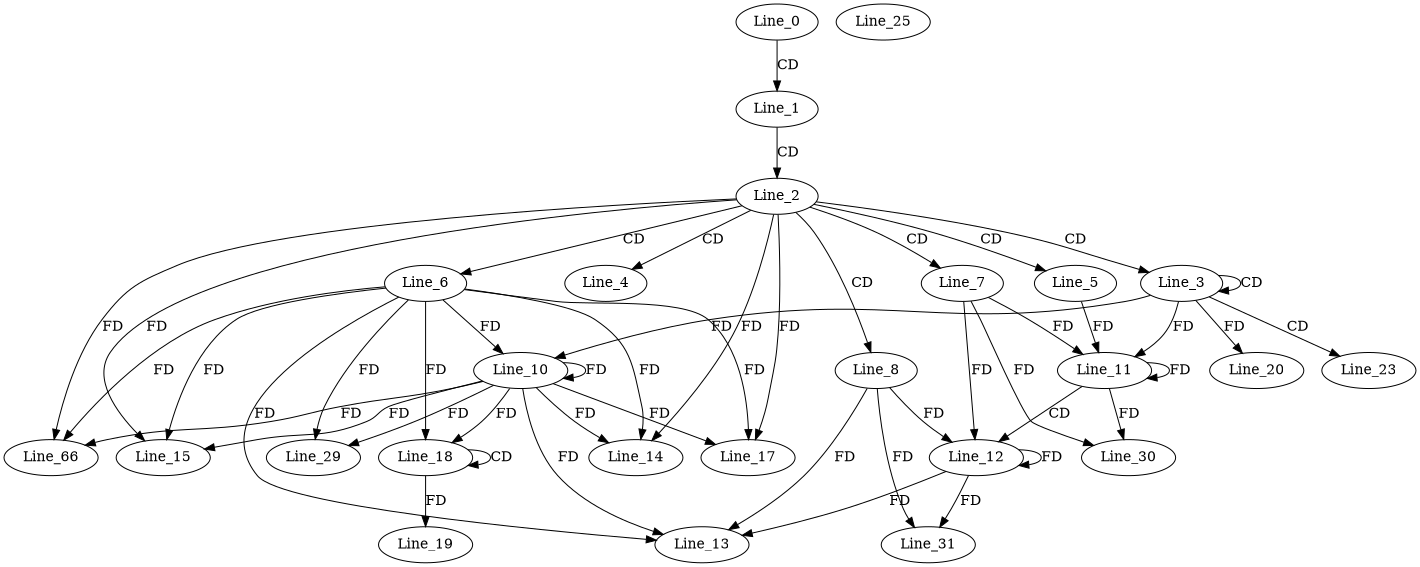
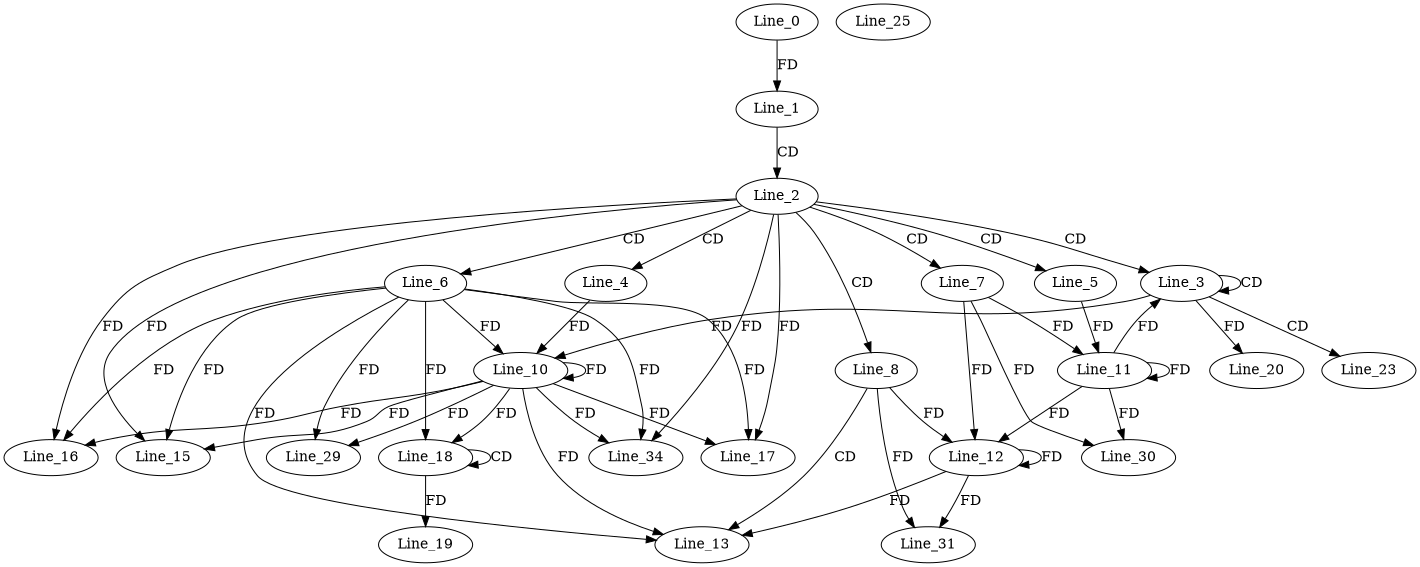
edge "Line_0" -> "Line_1": label "CD" -> "FD"
edge "Line_4" -> "Line_10": added, label "FD"
edge "Line_3" -> "Line_11": reversed
edge "Line_11" -> "Line_12": label "CD" -> "FD"
node "Line_66": label "Line_66" -> "Line_16"
node "Line_14": label "Line_14" -> "Line_34"
edge "Line_8" -> "Line_13": label "FD" -> "CD"
